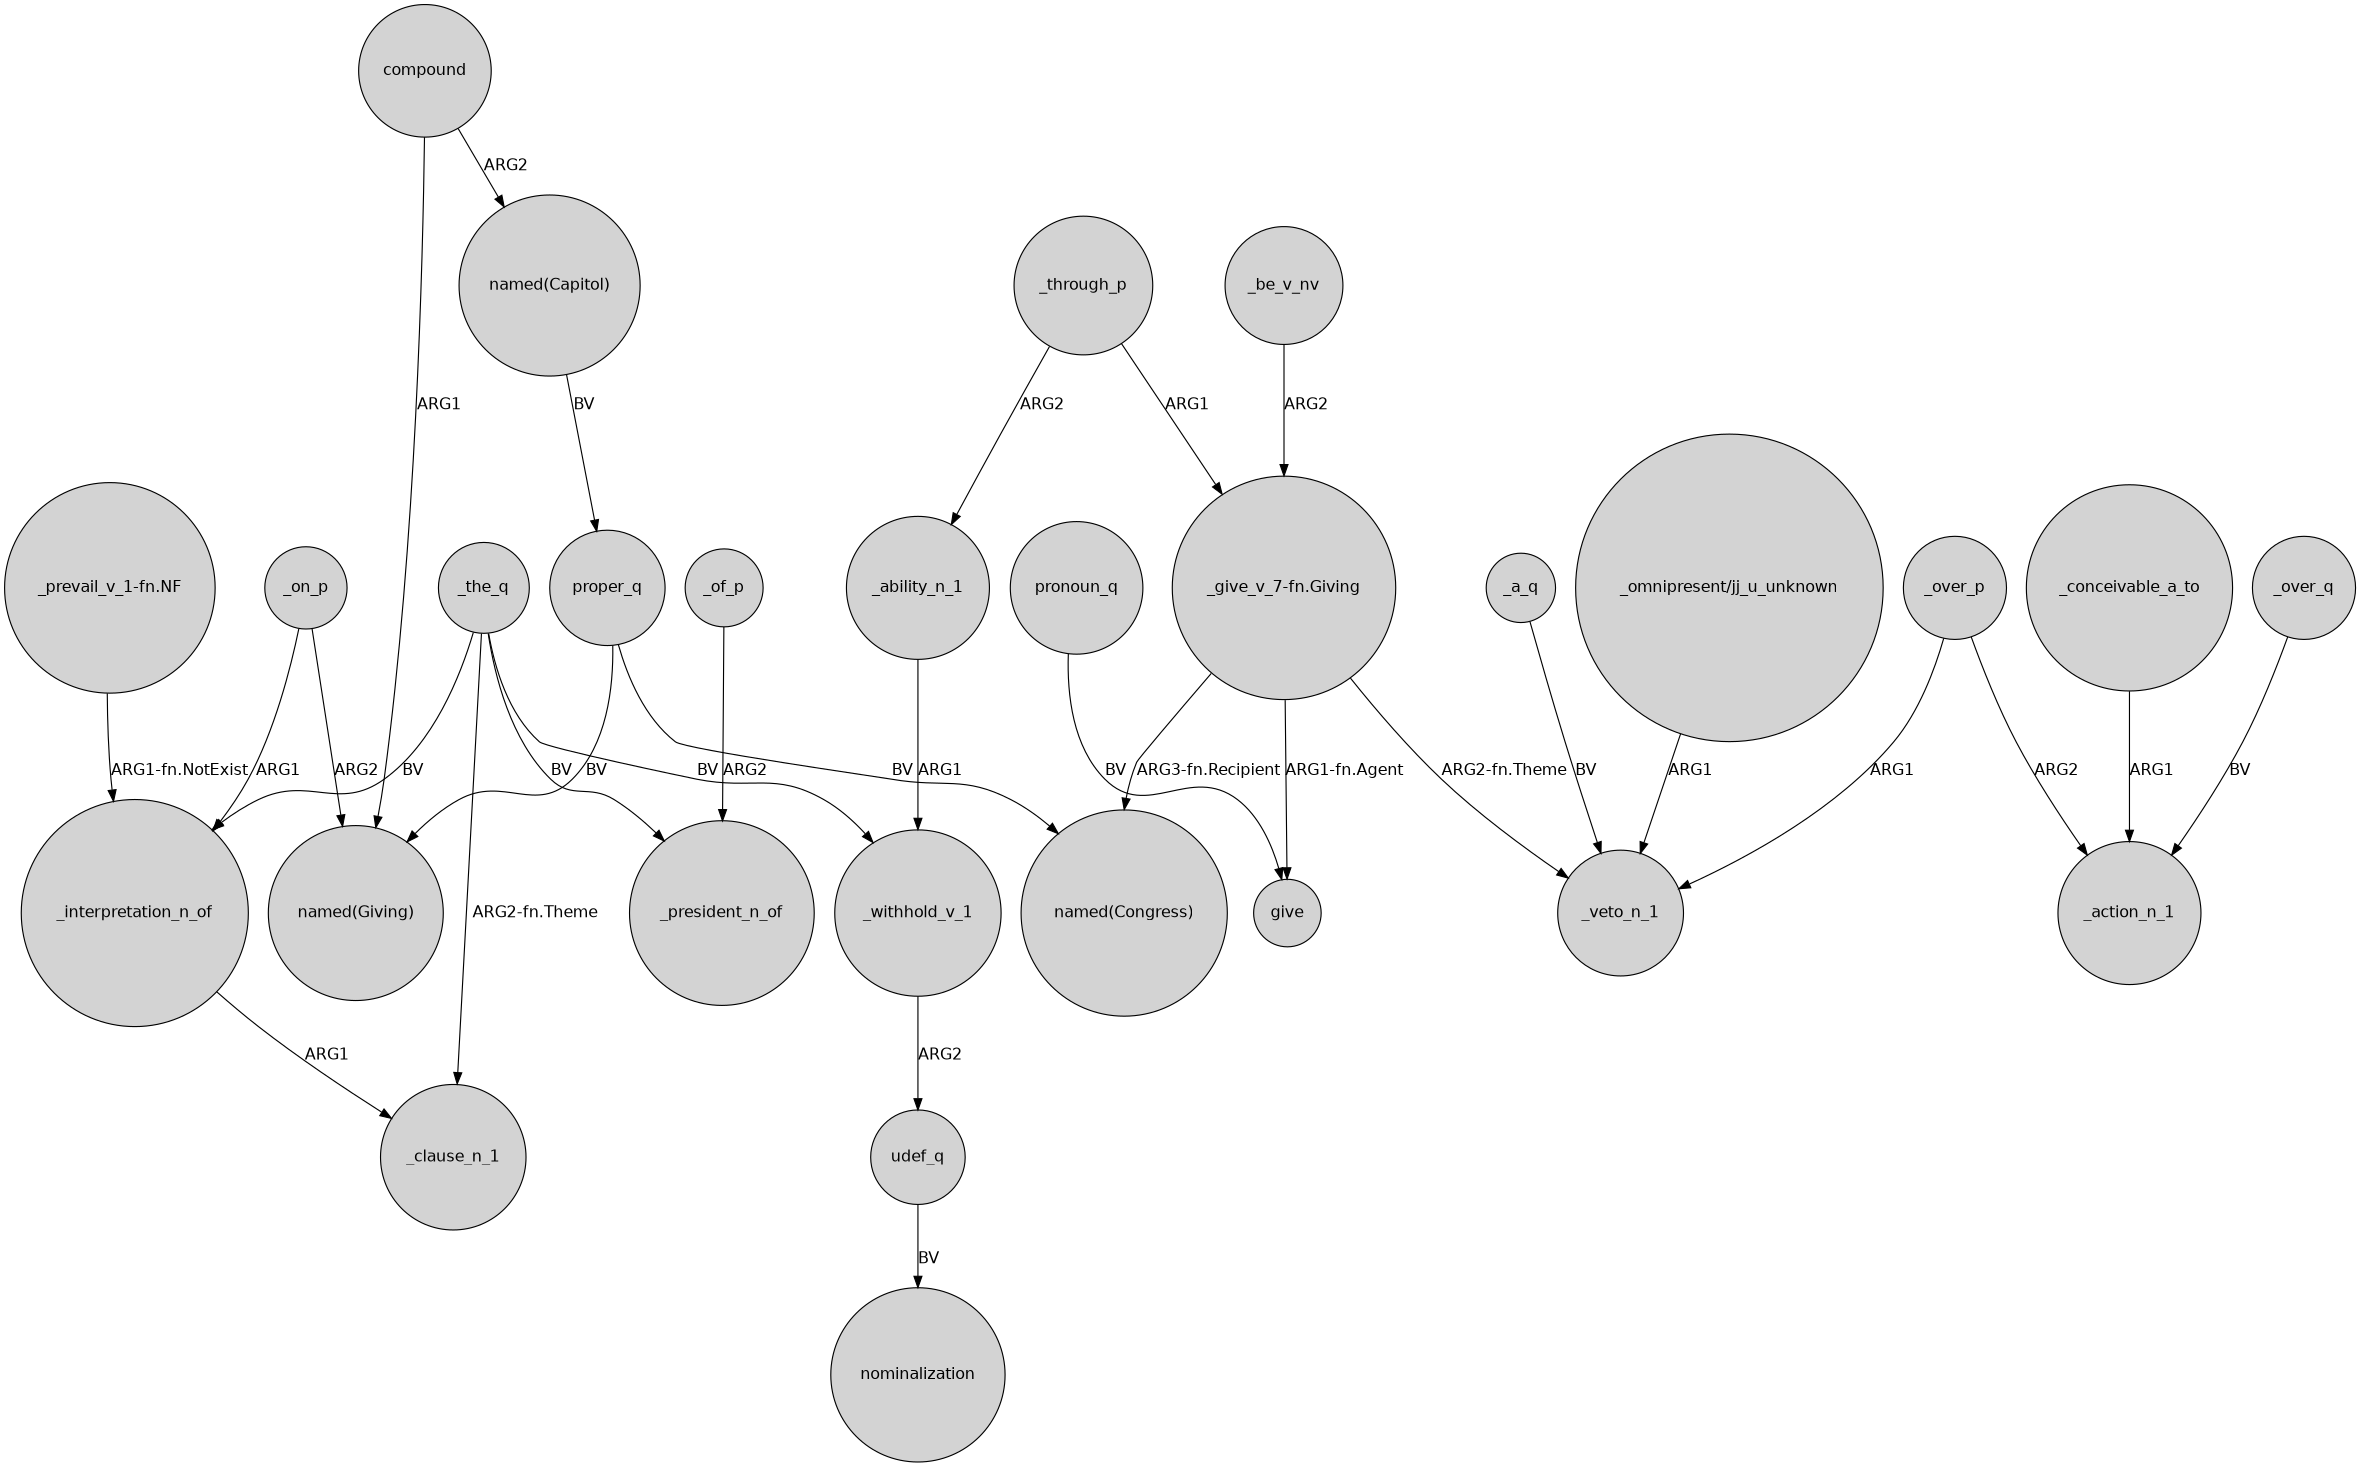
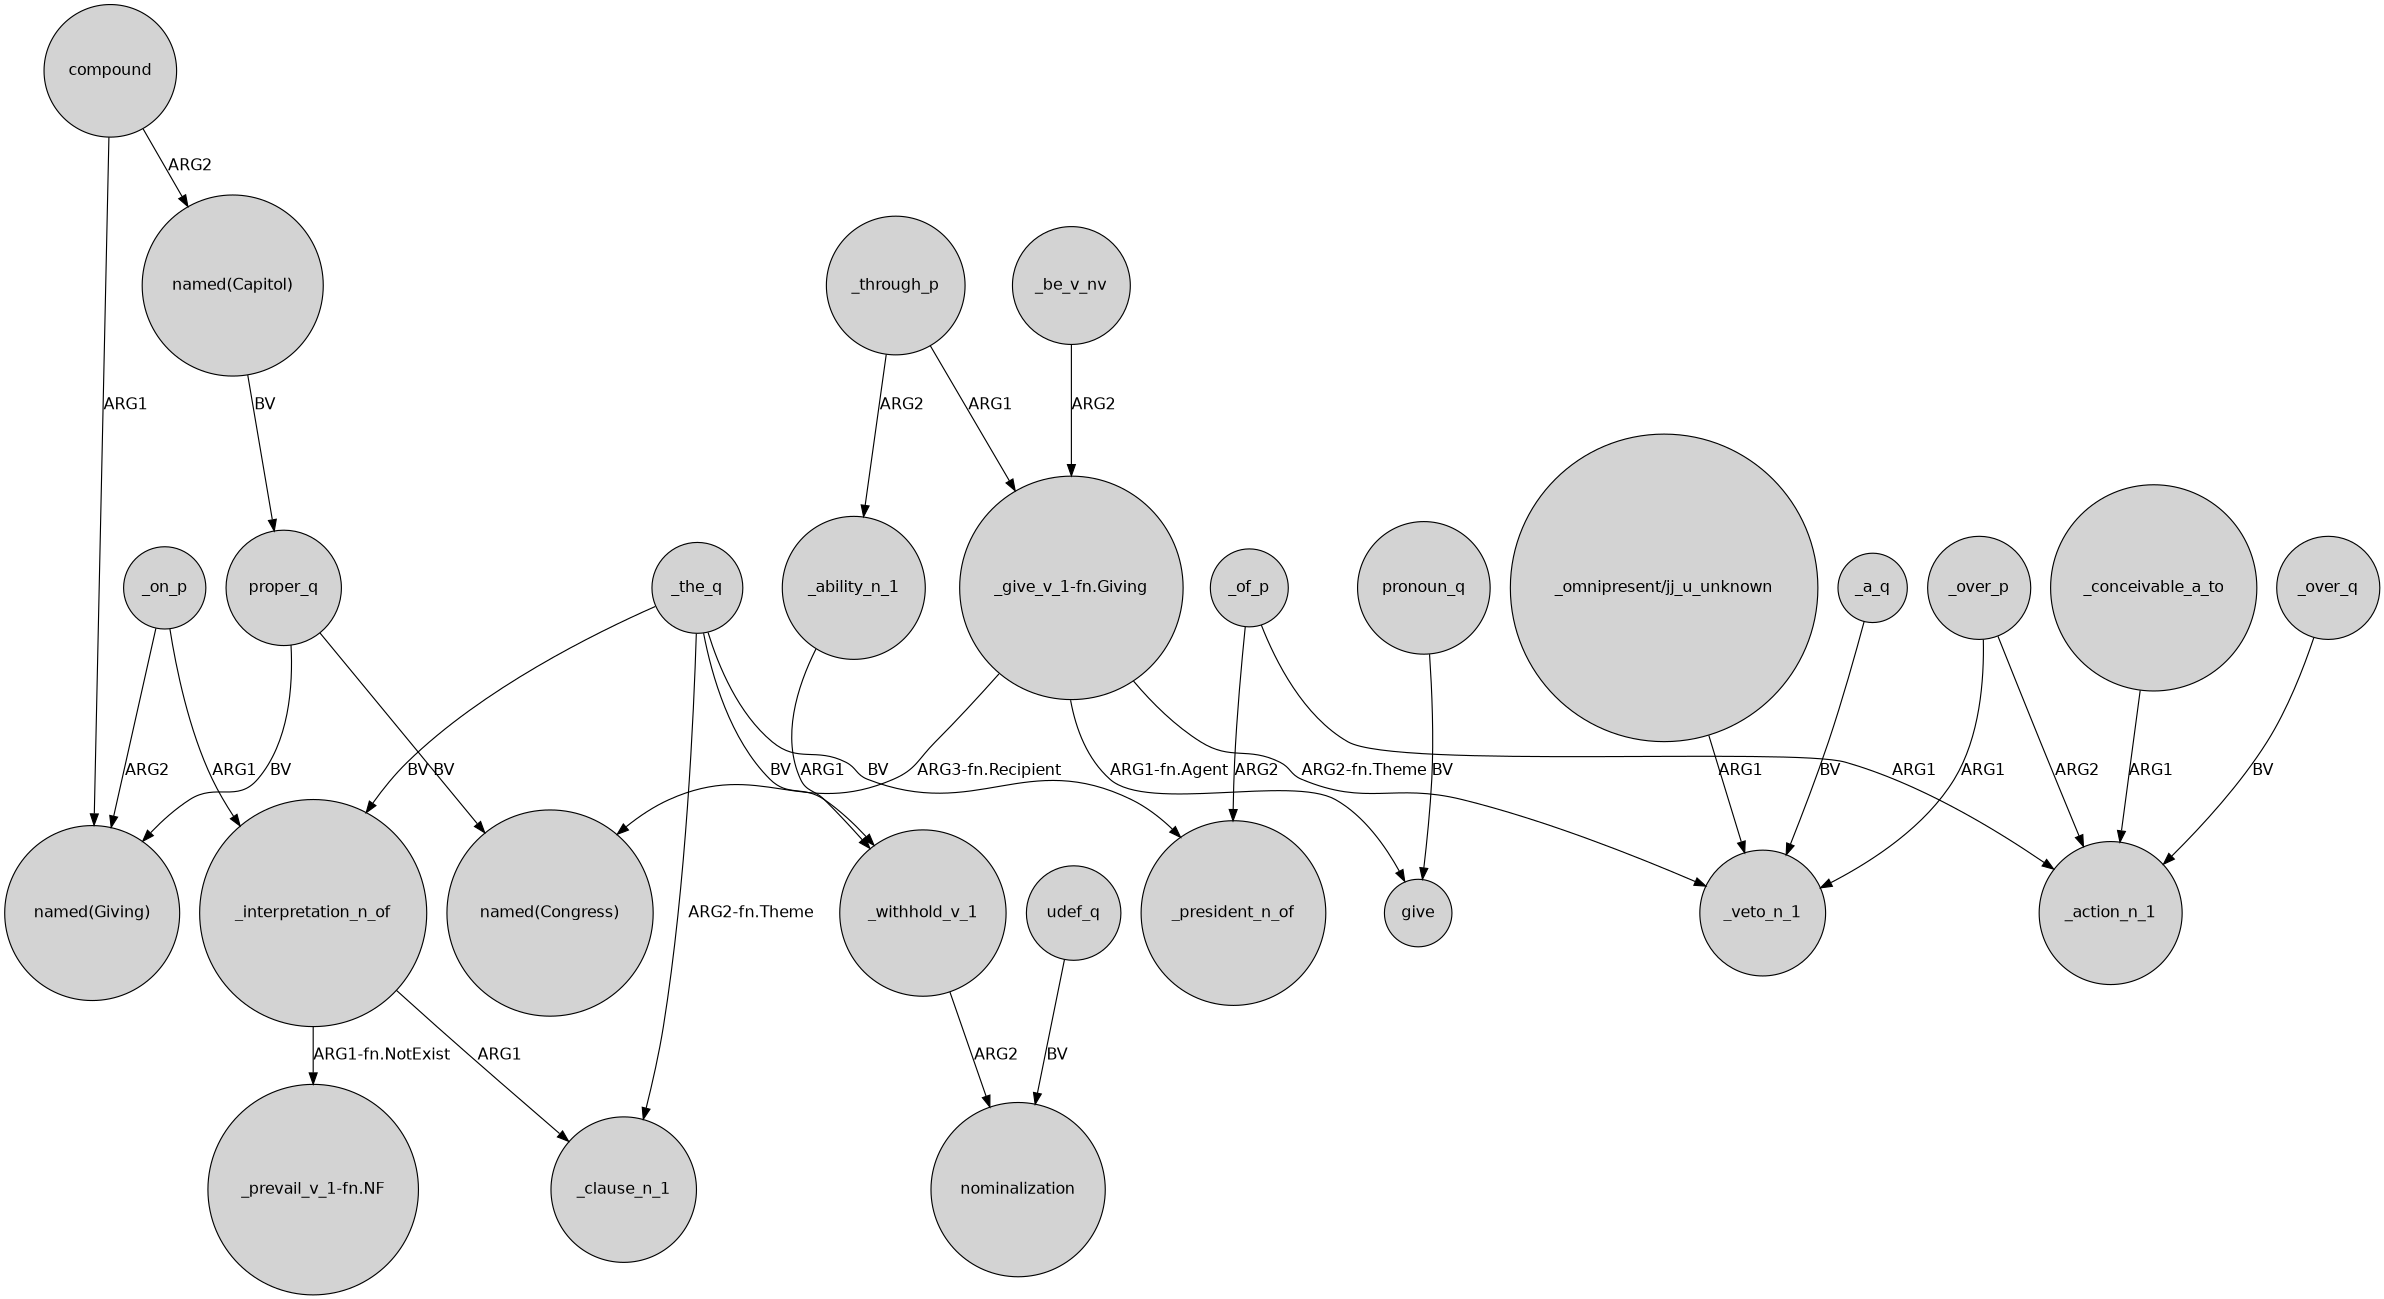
node "_give_v_7-fn.Giving": label "_give_v_7-fn.Giving" -> "_give_v_1-fn.Giving"
edge "_prevail_v_1-fn.NF" -> "_interpretation_n_of": reversed
edge "_of_p" -> "_action_n_1": added, label "ARG1"
edge "_withhold_v_1" -> "udef_q": now "_withhold_v_1" -> "nominalization"
